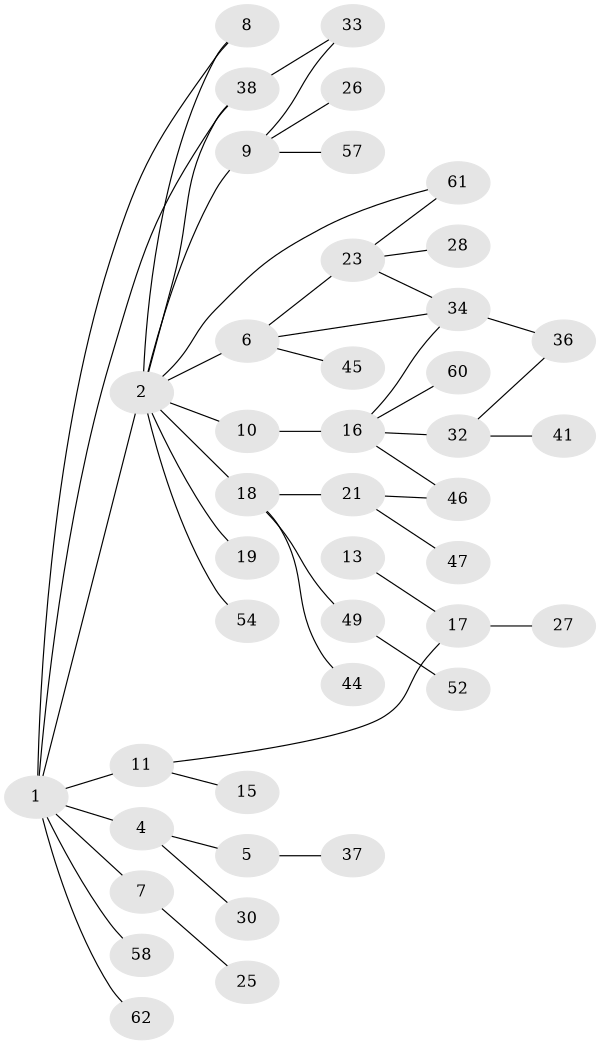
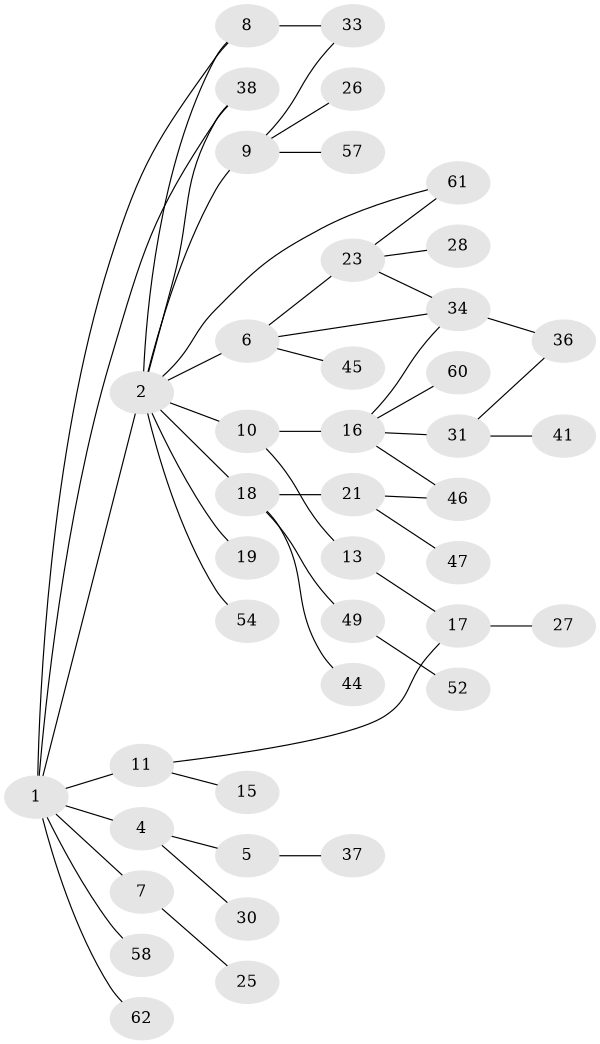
edge "33" -- "38": now "33" -- "8"
node "32": label "32" -> "31"
edge "10" -- "13": added
